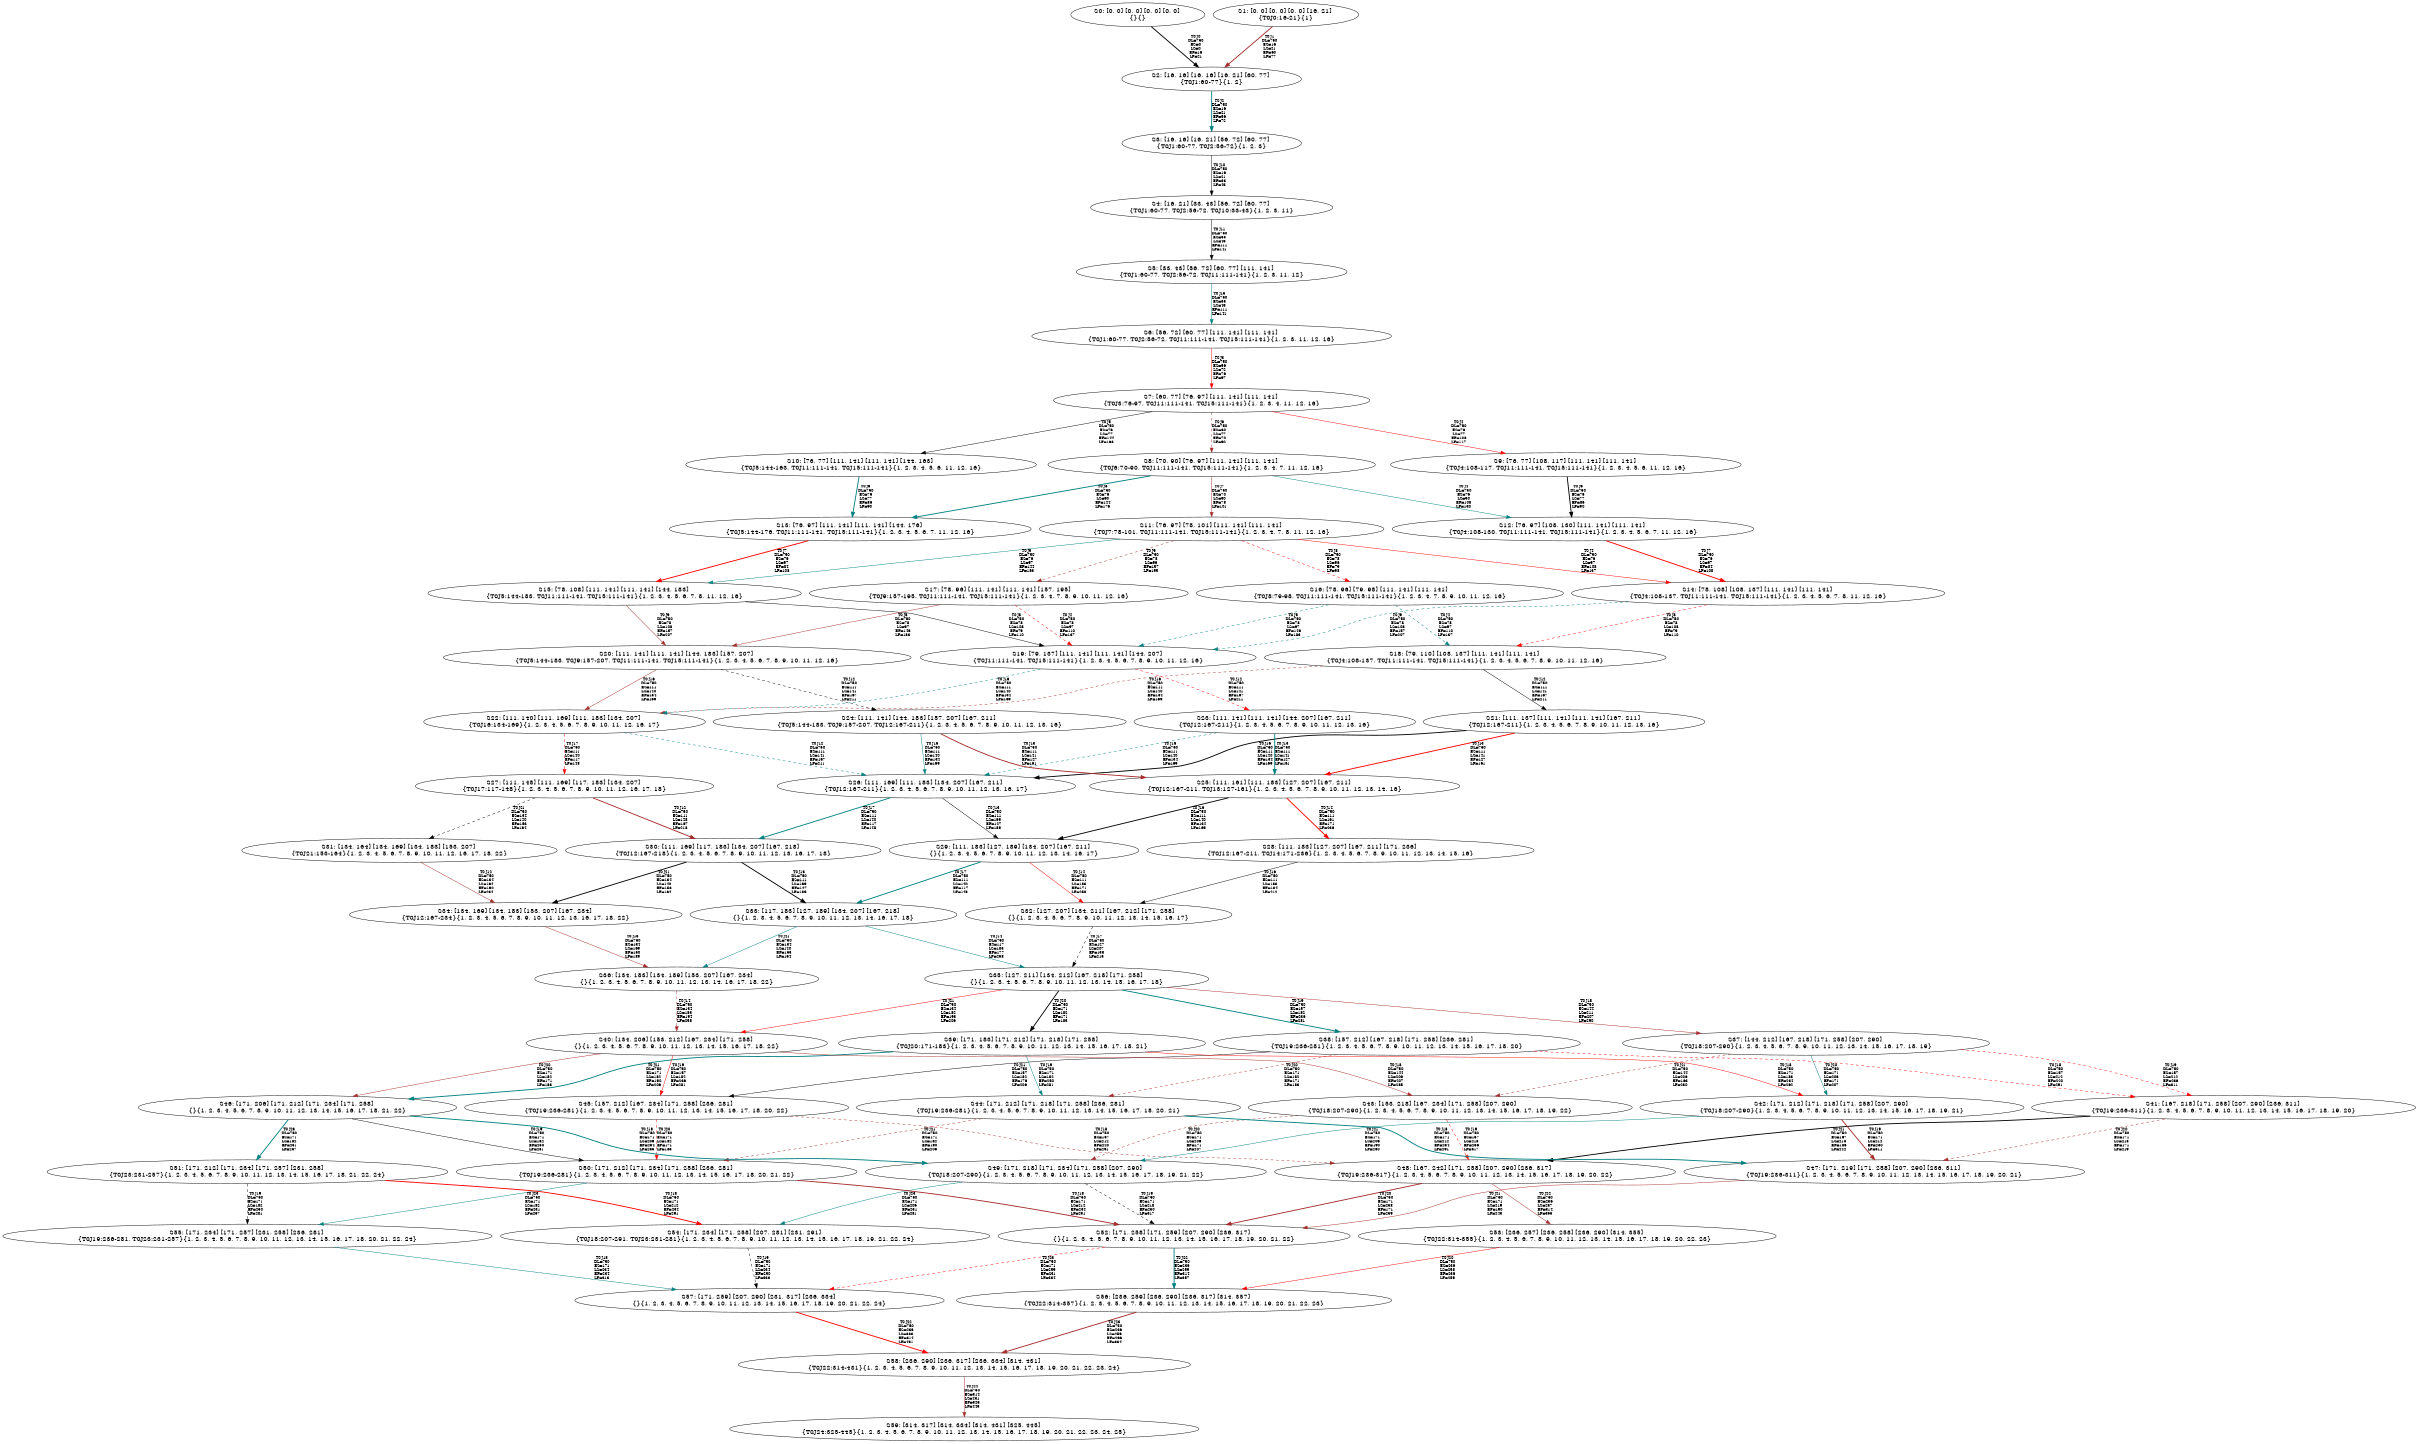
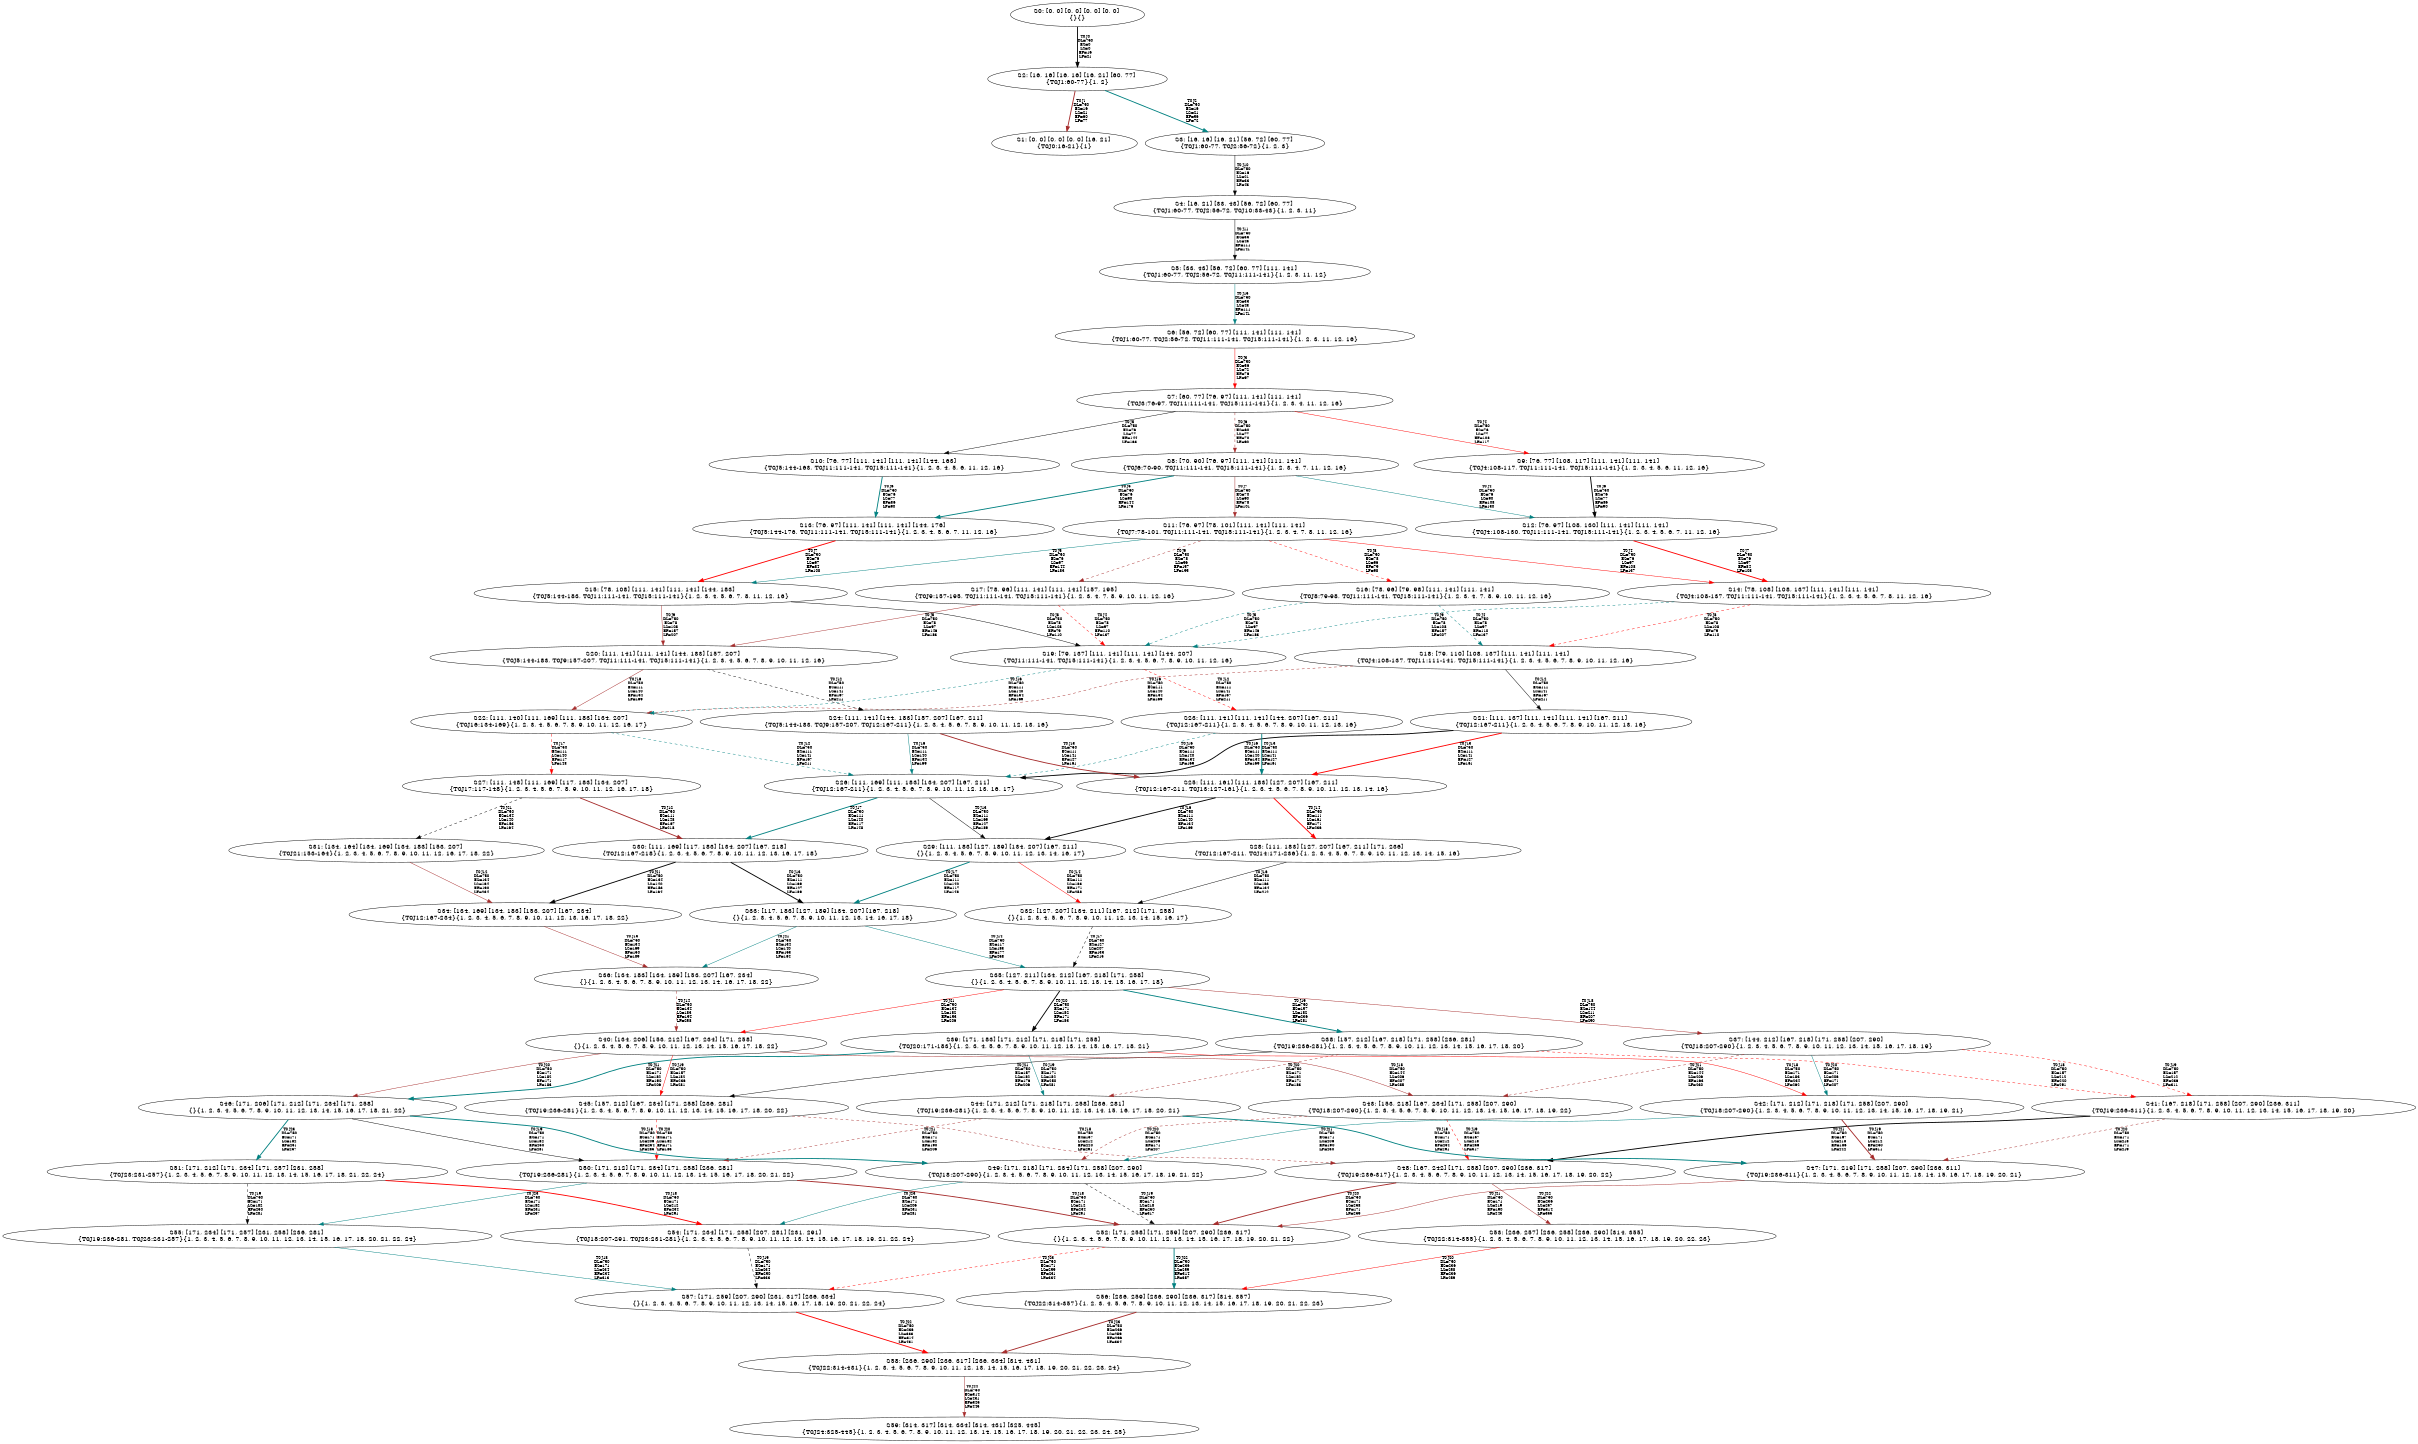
edge "S1: [0, 0] [0, 0] [0, 0] [16, 21] {T0J0:16-21}{1}" -> "S2: [16, 16] [16, 16] [16, 21] [60, 77] {T0J1:60-77}{1, 2}": reversed
